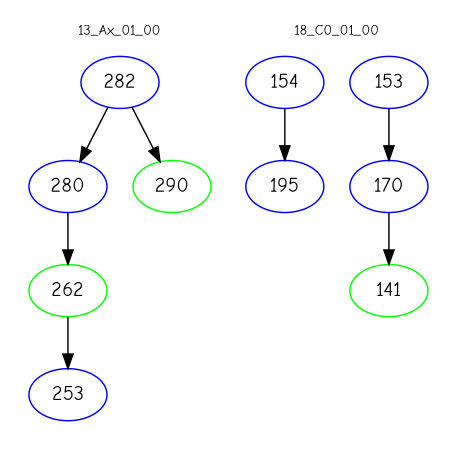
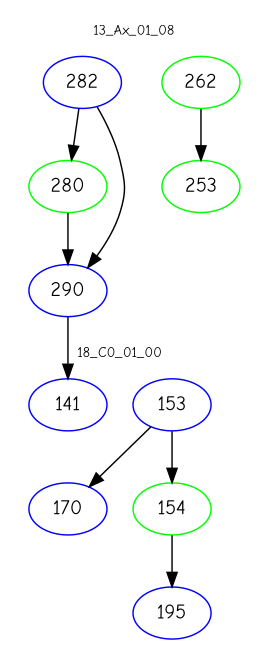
cluster "13_Ax_01_00": label "13_Ax_01_00" -> "13_Ax_01_08"
node "154": color blue -> green
node "280": color blue -> green
node "290": color green -> blue
edge "280" -> "262": now "280" -> "290"
edge "170" -> "141": now "290" -> "141"
node "141": color green -> blue
node "253": color blue -> green
edge "153" -> "154": added
